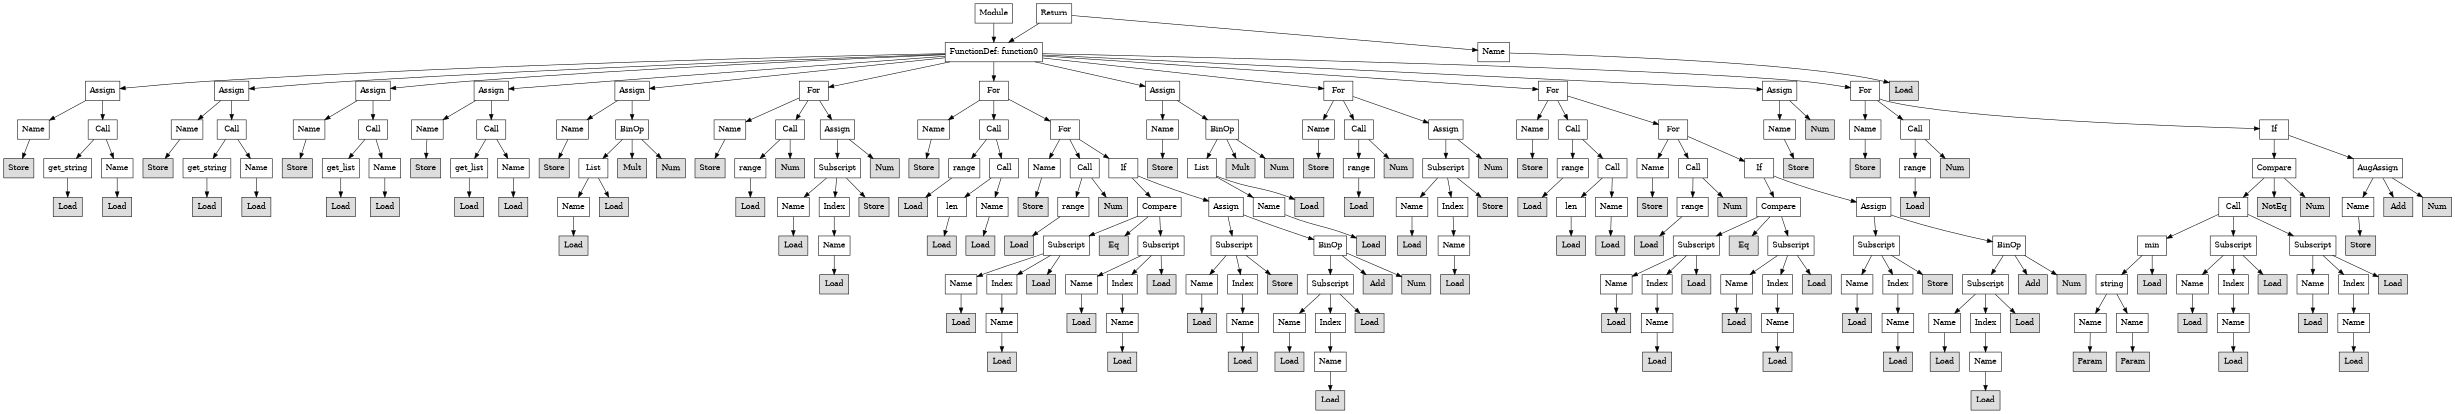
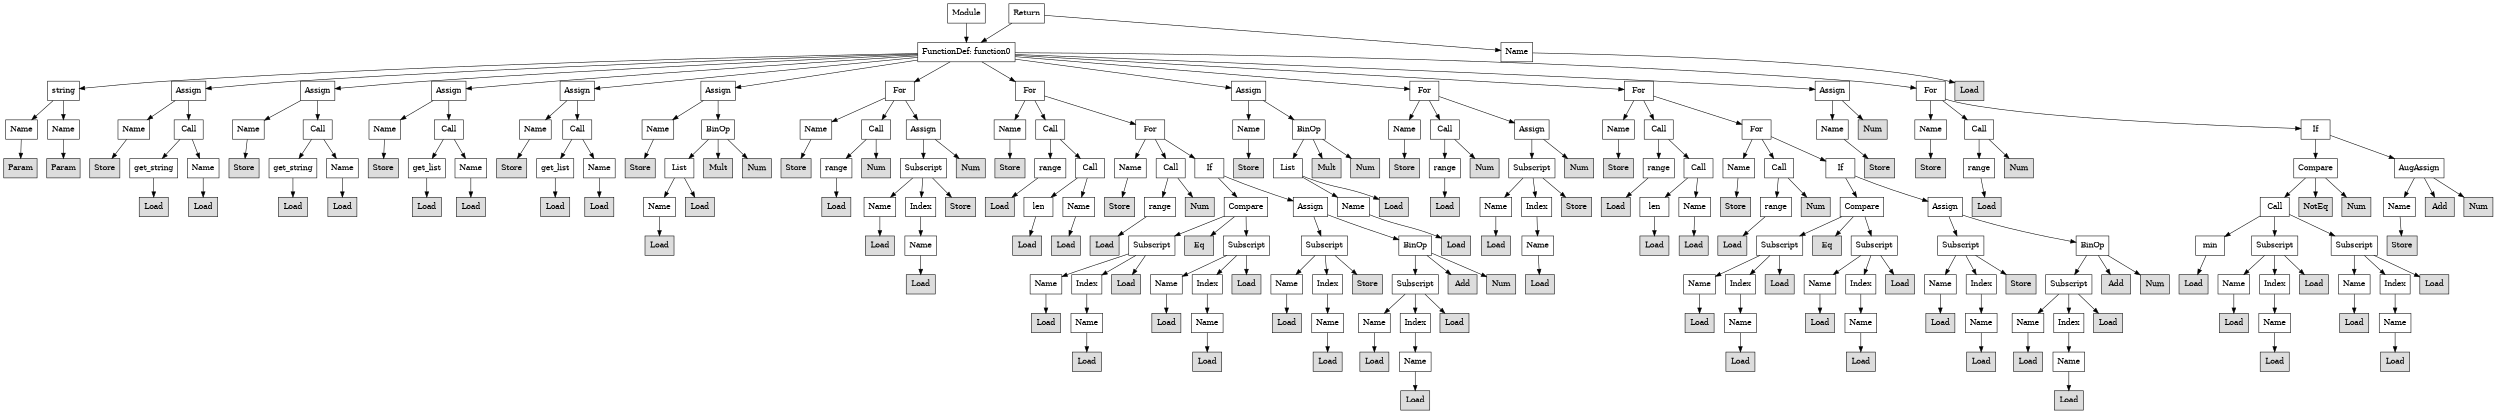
edge "min" -> "string": now "FunctionDef: function0" -> "string"
